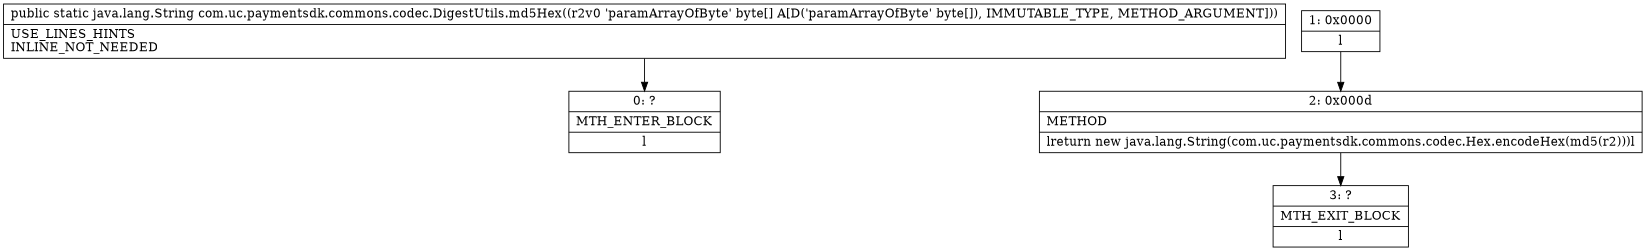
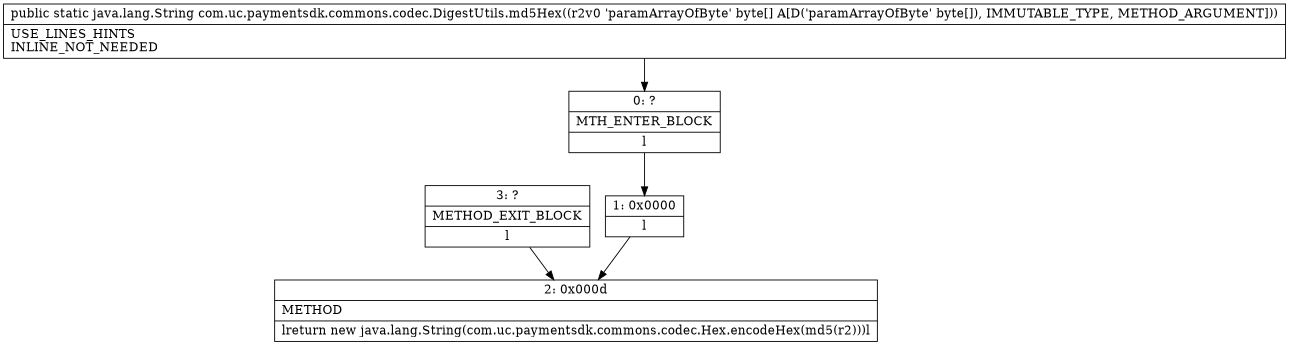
edge "2: 0x000d" -> "3: ?": reversed
edge "0: ?" -> "1: 0x0000": added
node "3: ?": text "MTH_EXIT_BLOCK" -> "METHOD_EXIT_BLOCK"
